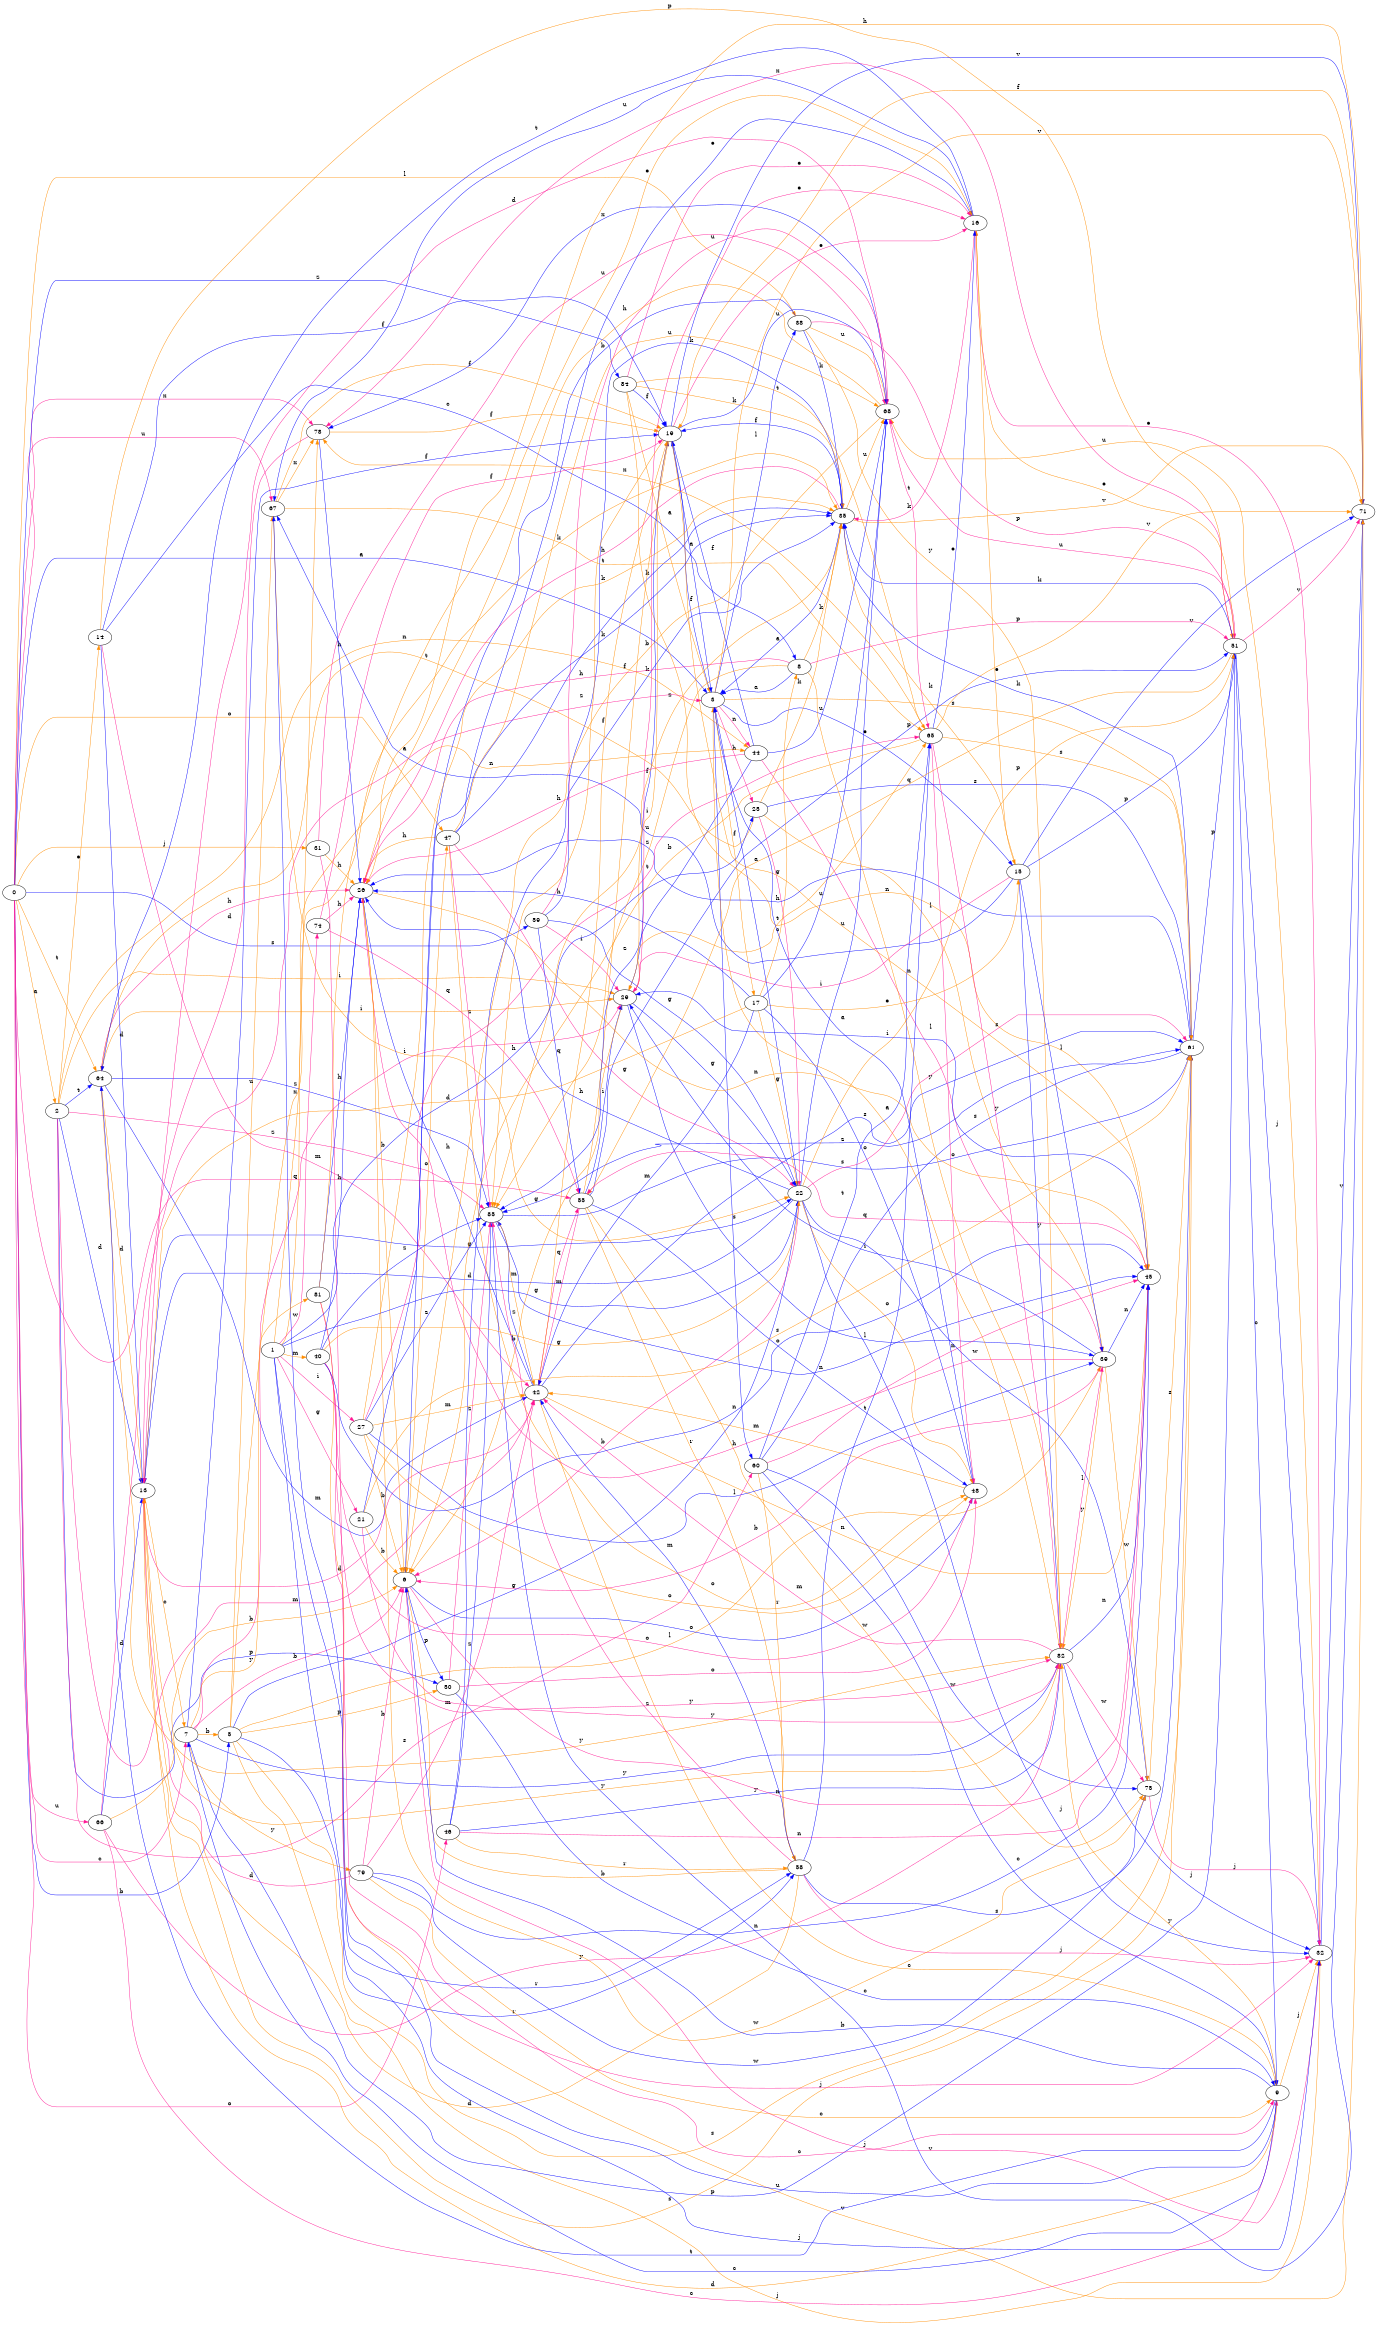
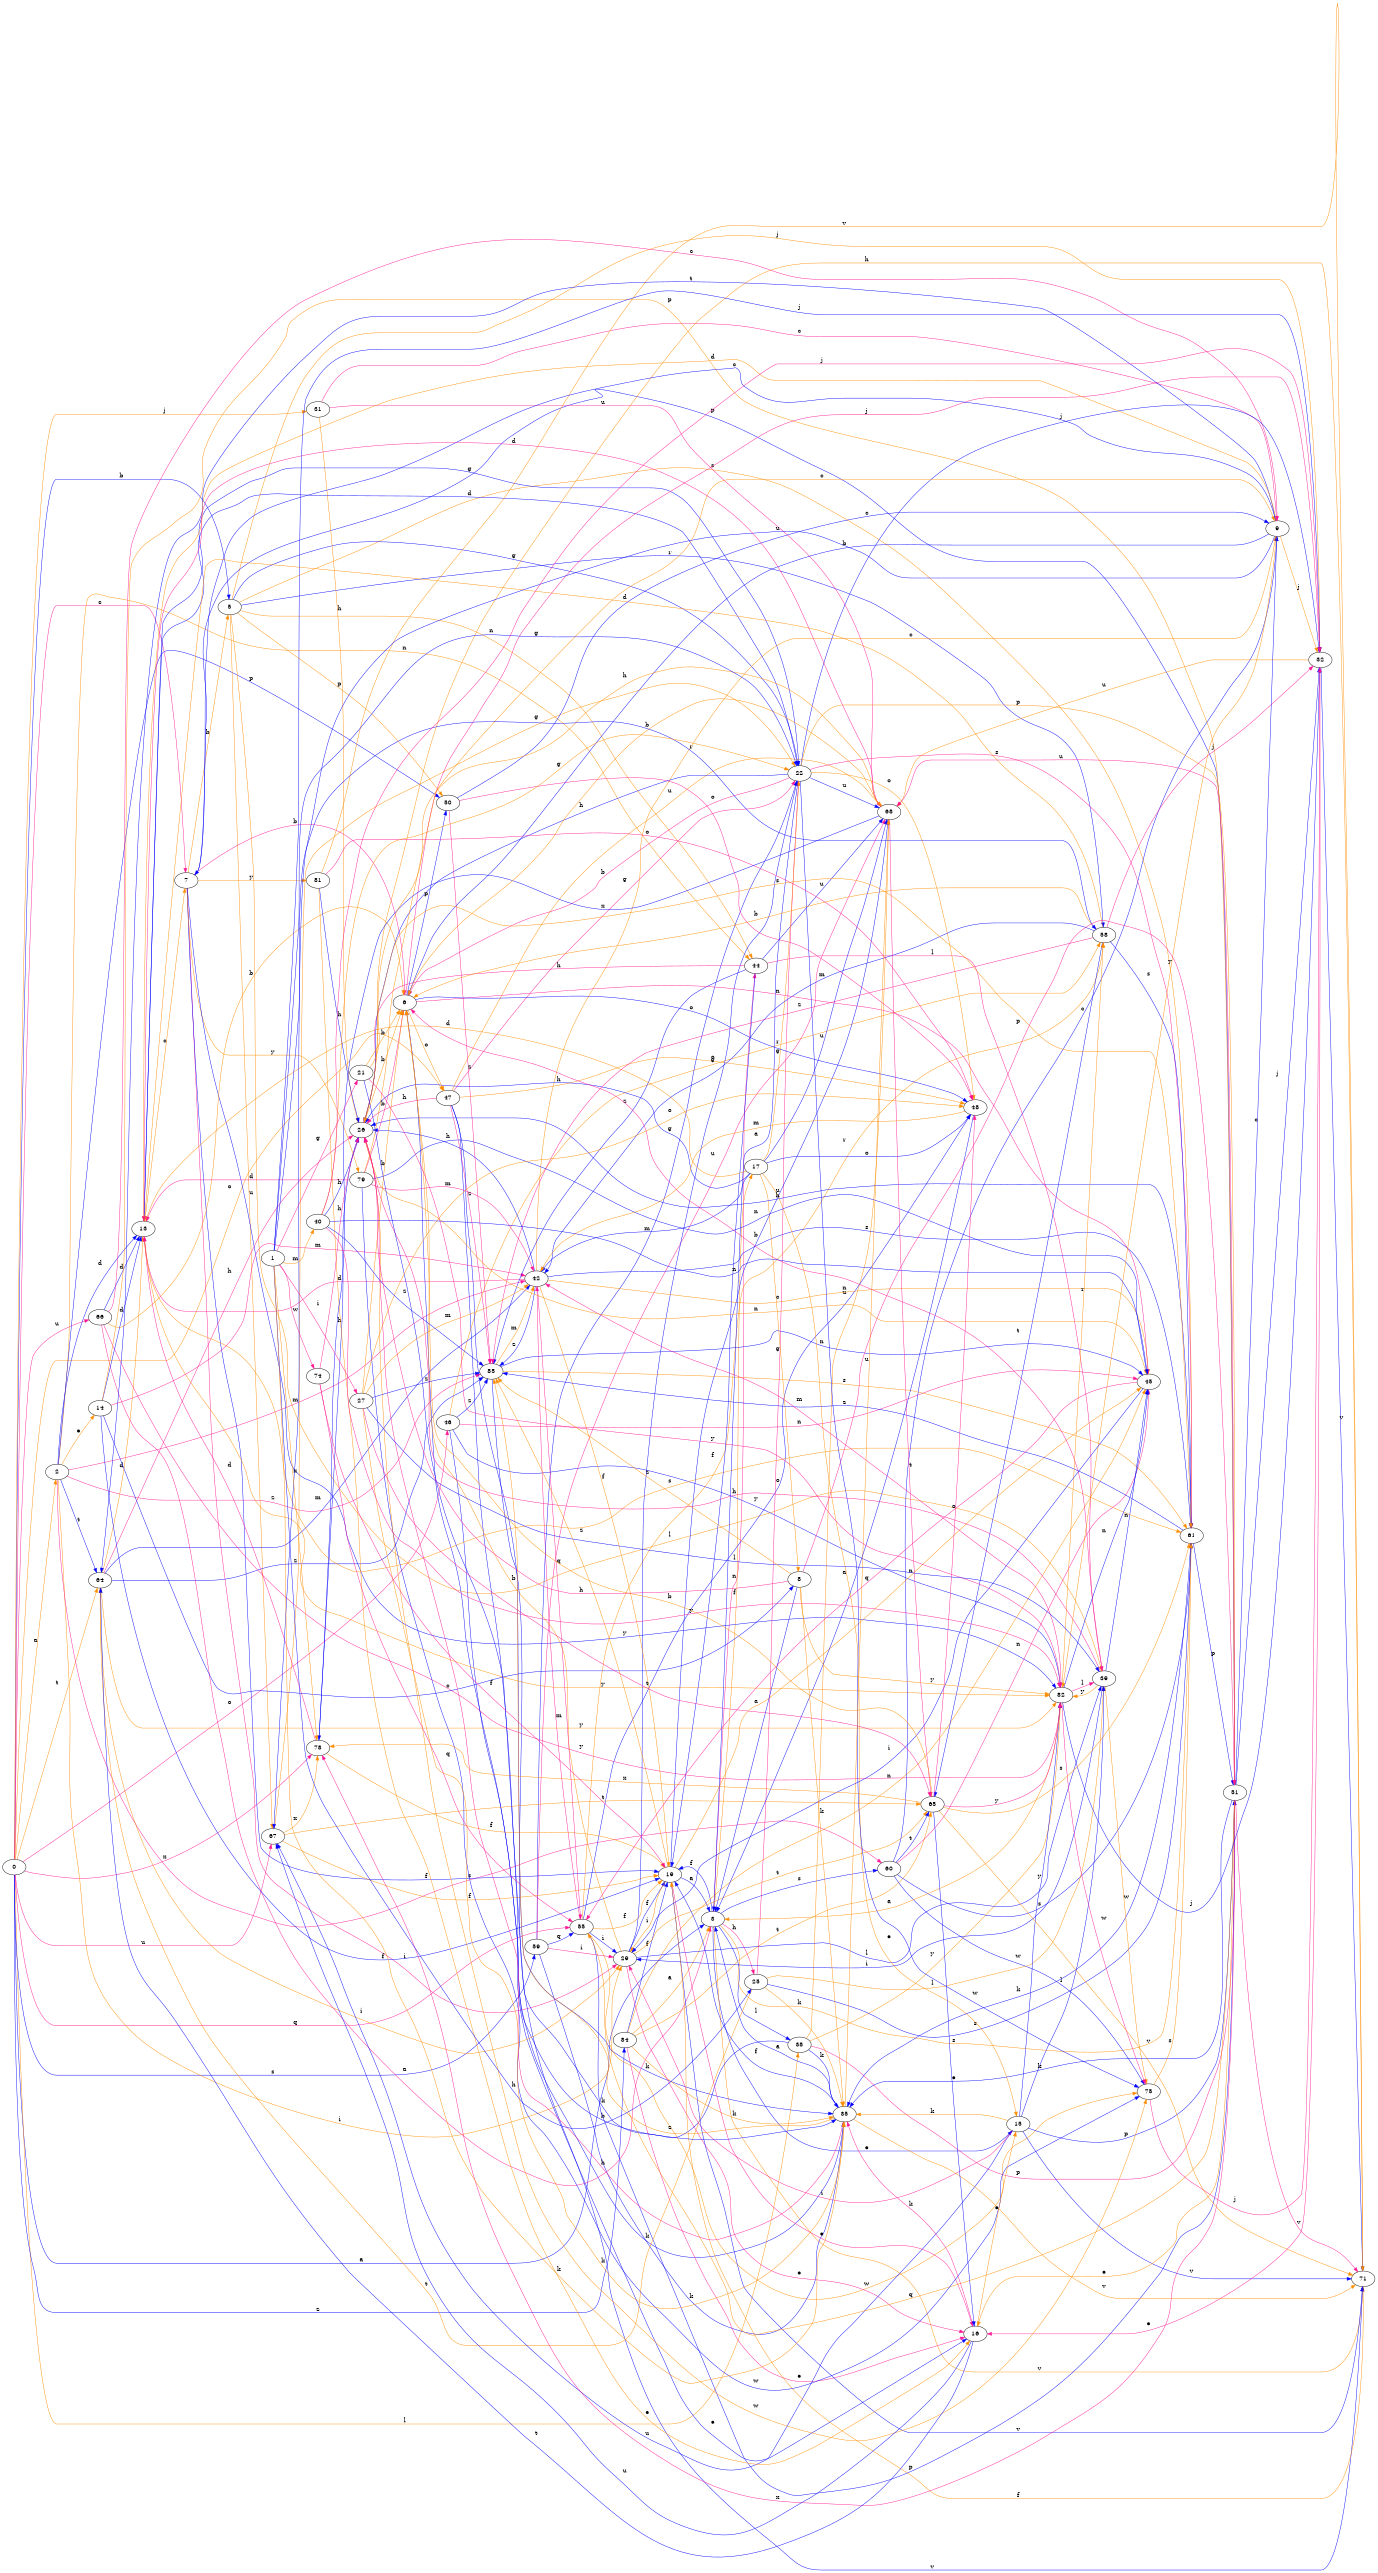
edge "47" -> "26": color darkorange -> deeppink
edge "85" -> "61": color blue -> darkorange
edge "60" -> "58": now "82" -> "58"
